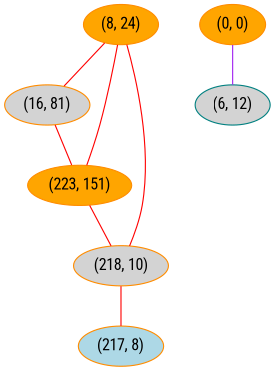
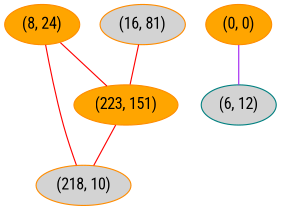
edge "(8, 24)" -- "(16, 81)": removed
node "(217, 8)": removed
